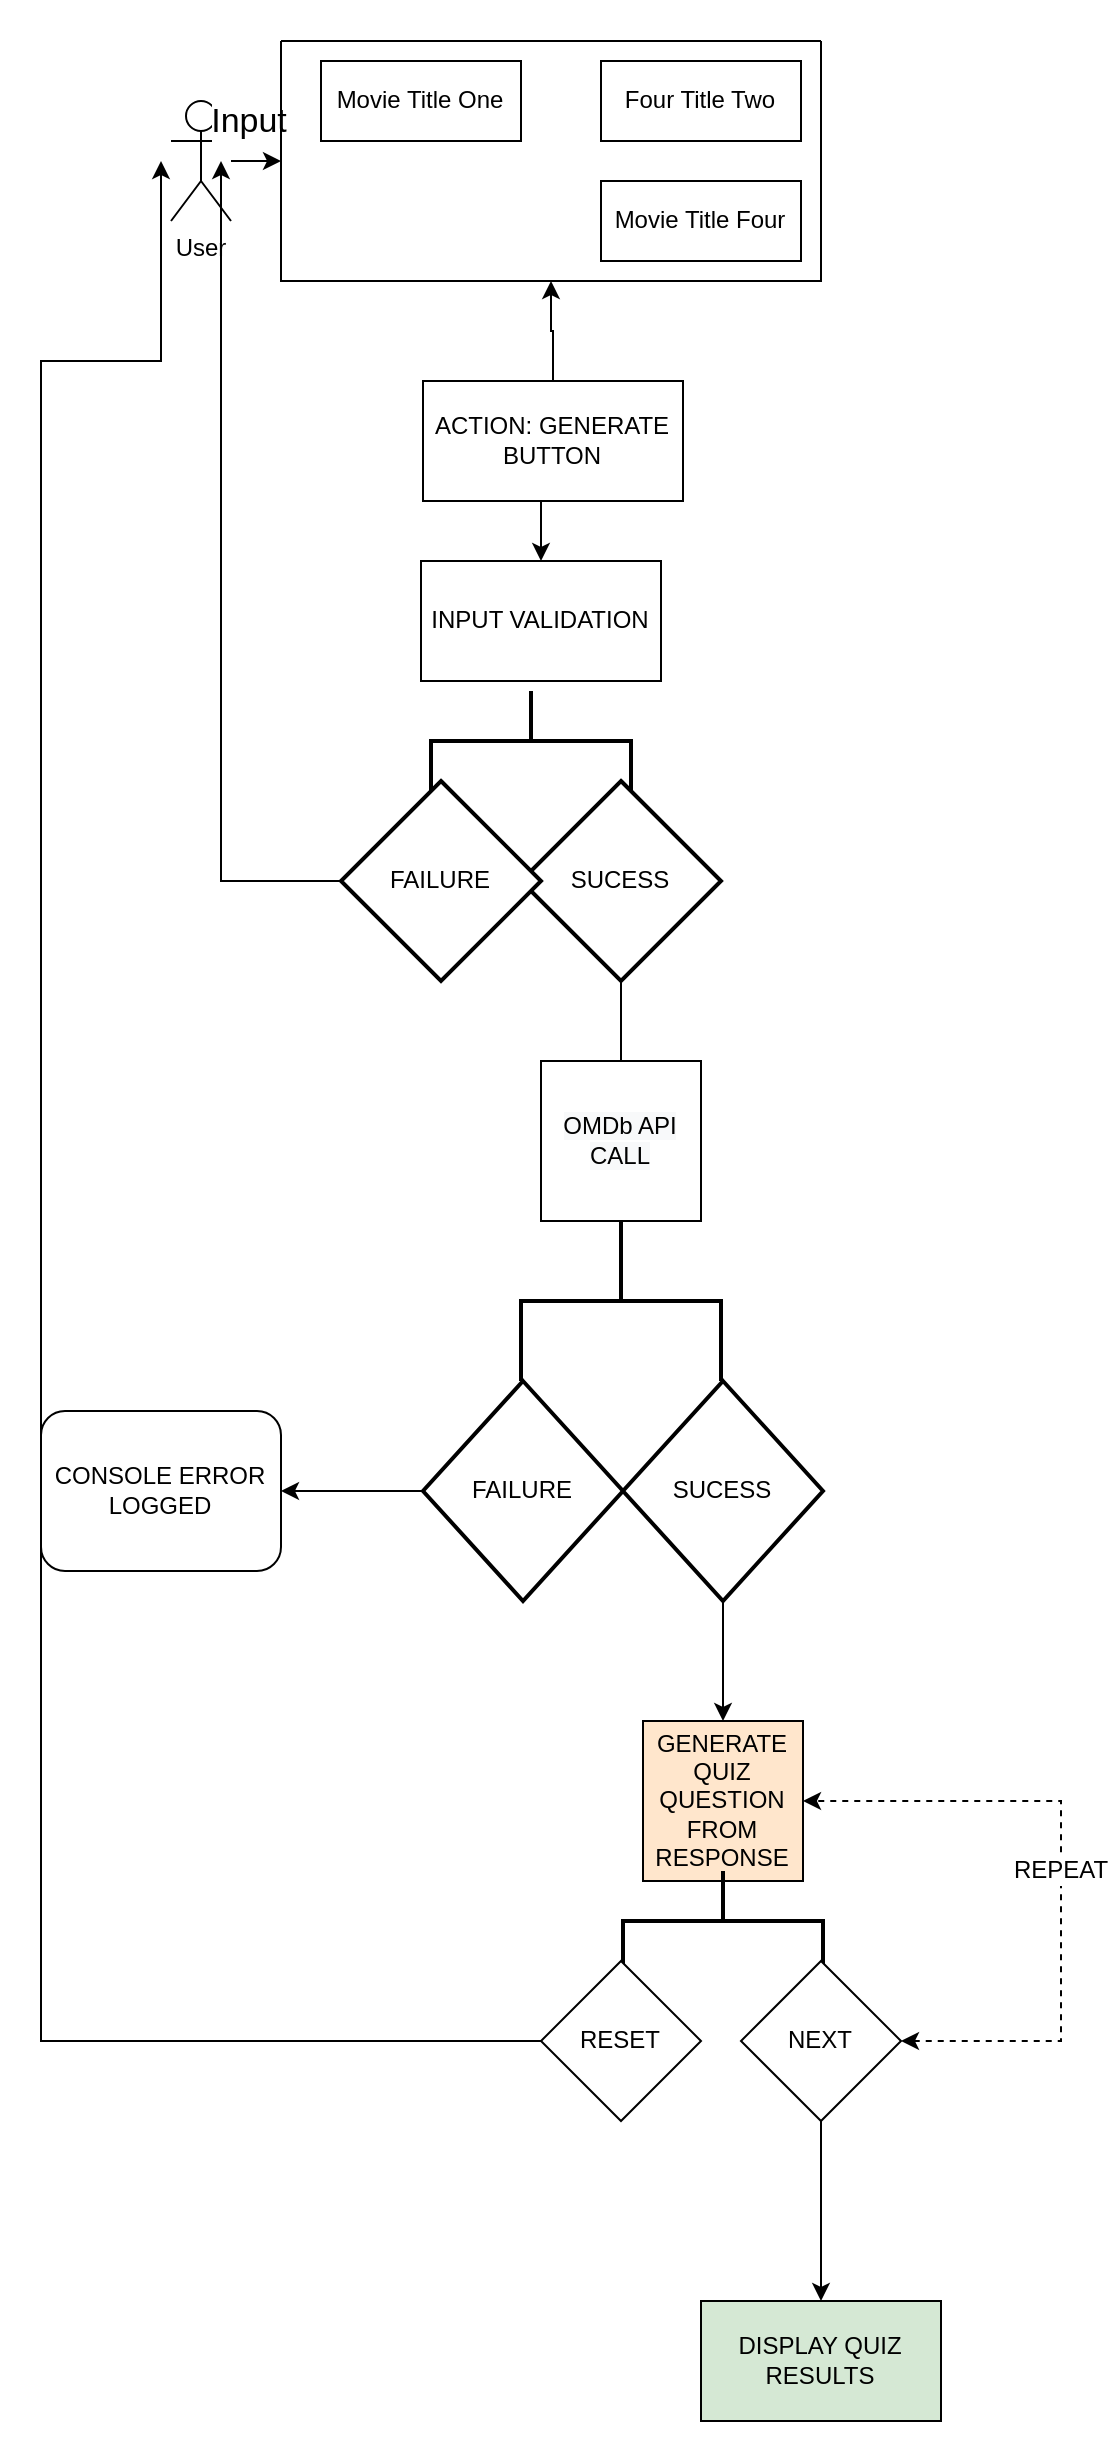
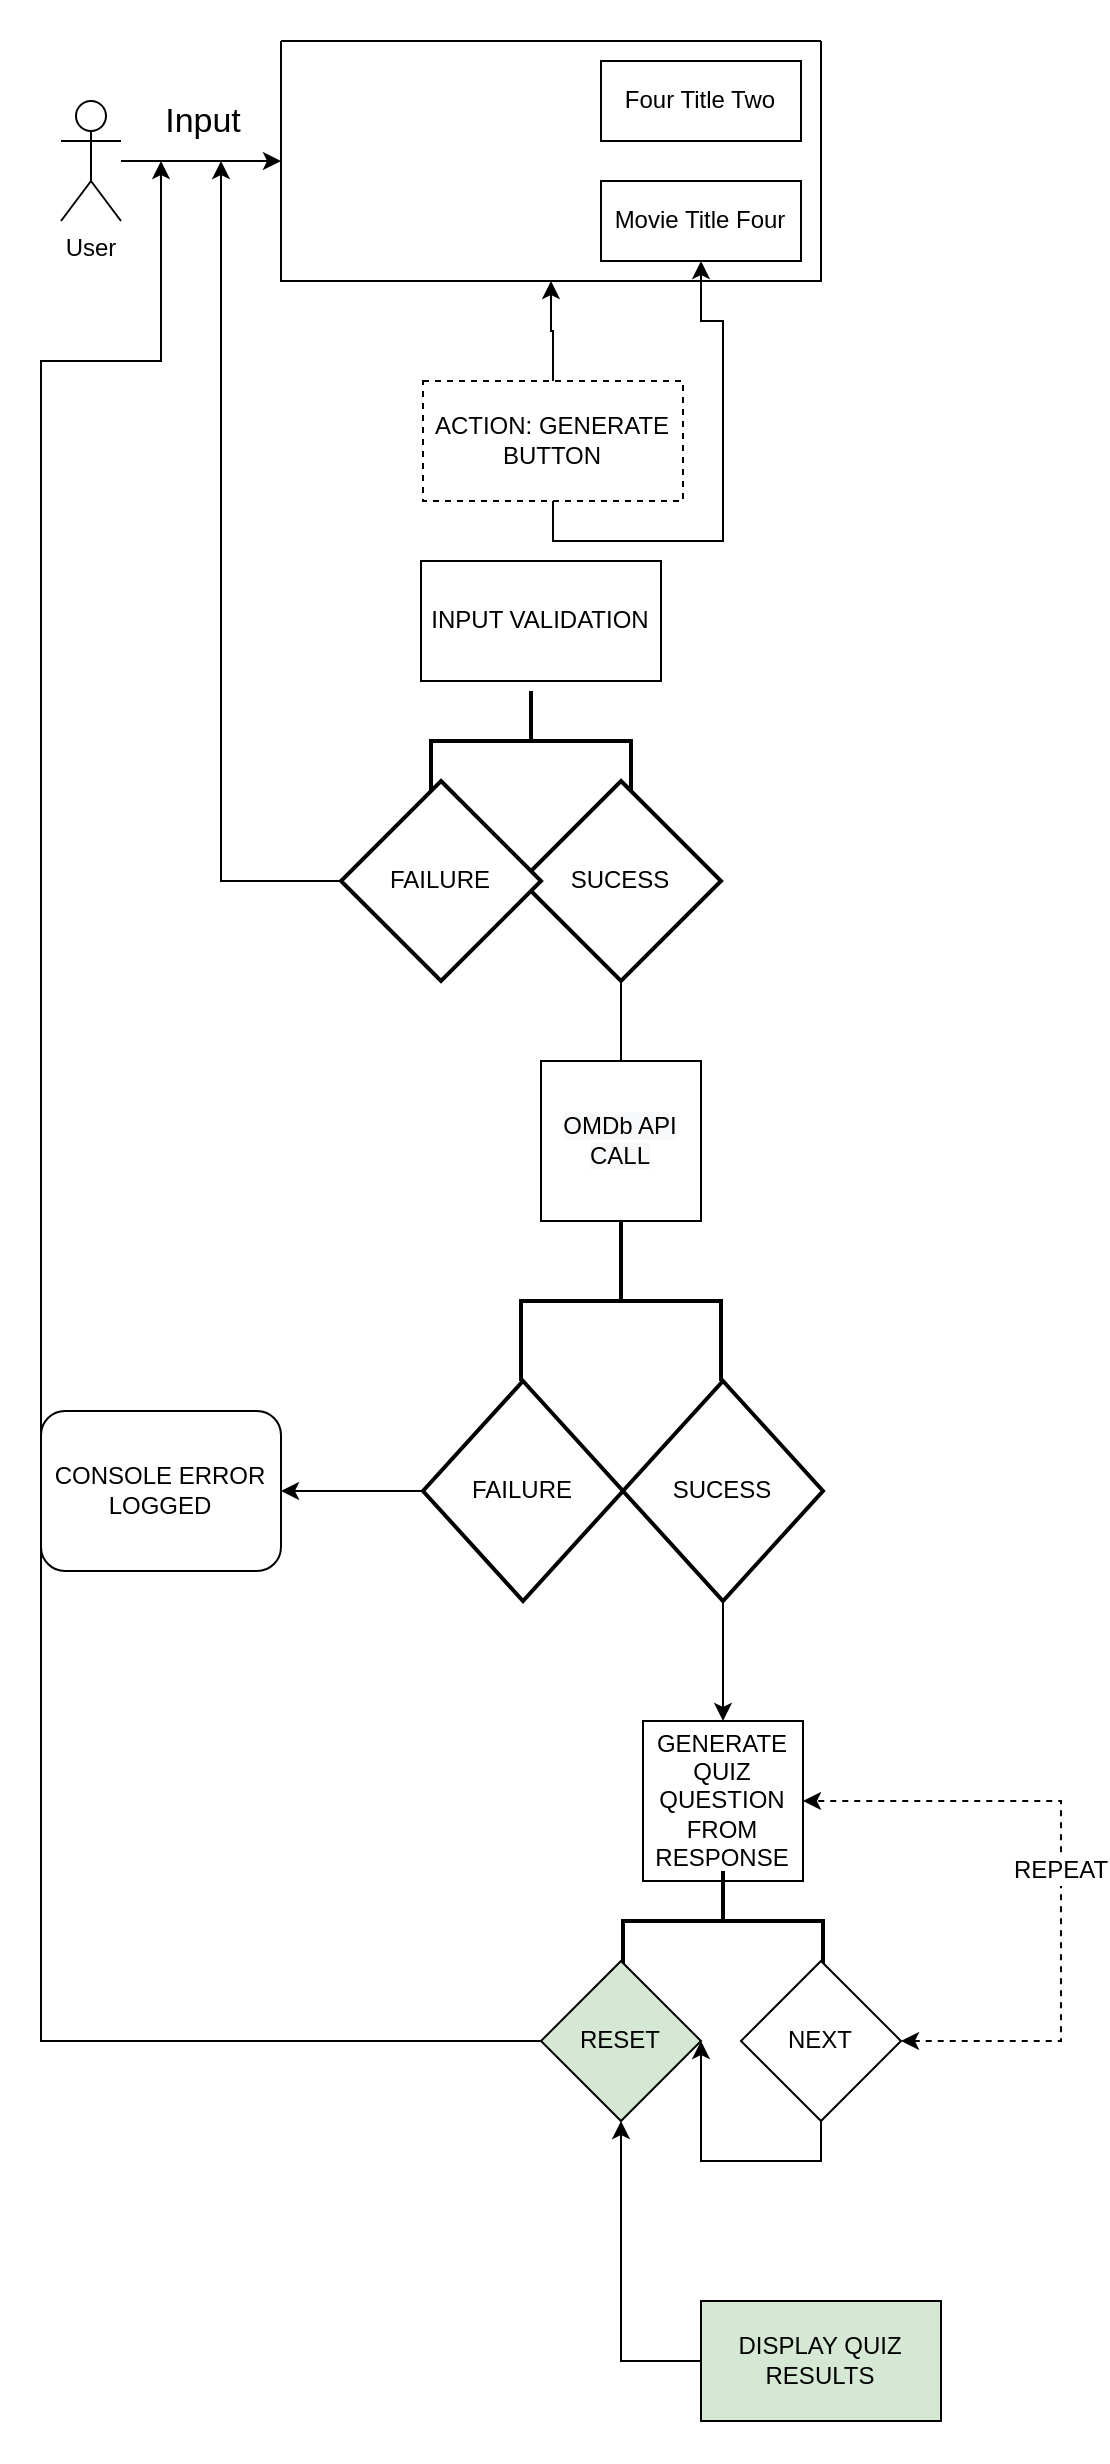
node "Movie Title One": removed
node "User": moved (201, 161) -> (91, 161)
node "ACTION: GENERATE BUTTON": style solid -> dashed
edge "ACTION: GENERATE BUTTON" -> "INPUT VALIDATION": now "ACTION: GENERATE BUTTON" -> "Movie Title Four"
node "GENERATE QUIZ QUESTION FROM RESPONSE": fillcolor #ffe6cc -> #ffffff
node "RESET": fillcolor #ffffff -> #d5e8d4
edge "NEXT" -> "DISPLAY QUIZ RESULTS": now "NEXT" -> "RESET"
edge "DISPLAY QUIZ RESULTS" -> "RESET": added
